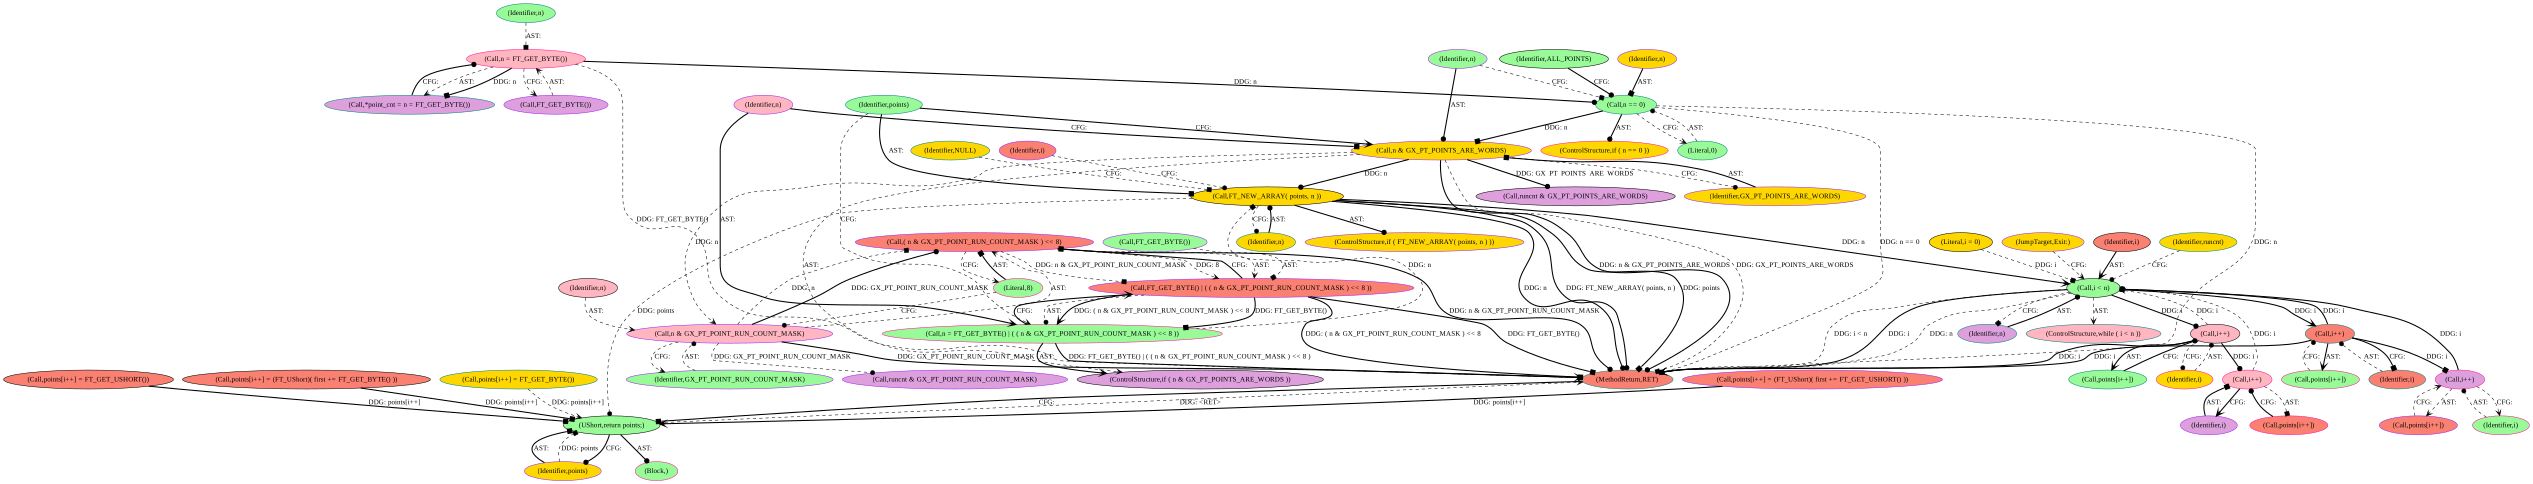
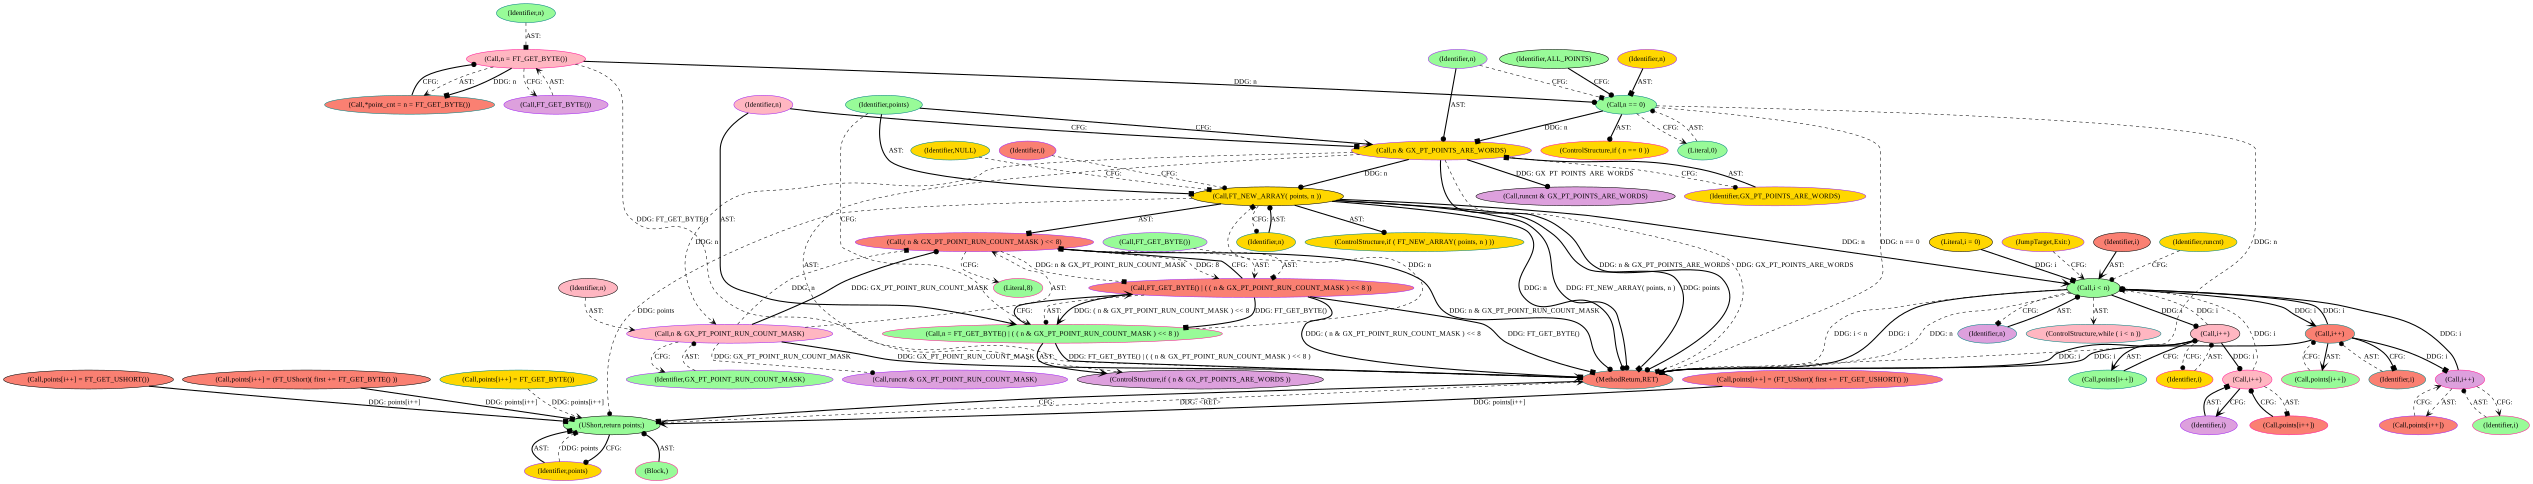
node "(Call,*point_cnt = n = FT_GET_BYTE())": fillcolor plum -> salmon
node "(ControlStructure,if ( FT_NEW_ARRAY( points, n ) ))": color purple -> teal
edge "(Literal,i = 0)" -> "(Call,i < n)": style dashed -> bold
edge "(Literal,8)" -> "(Call,( n & GX_PT_POINT_RUN_COUNT_MASK ) << 8)": now "(Call,FT_NEW_ARRAY( points, n ))" -> "(Call,( n & GX_PT_POINT_RUN_COUNT_MASK ) << 8)"
edge "(Literal,8)" -> "(Call,n & GX_PT_POINT_RUN_COUNT_MASK)": removed, label "CFG:"
edge "(UShort,return points;)" -> "(Block,)": reversed
